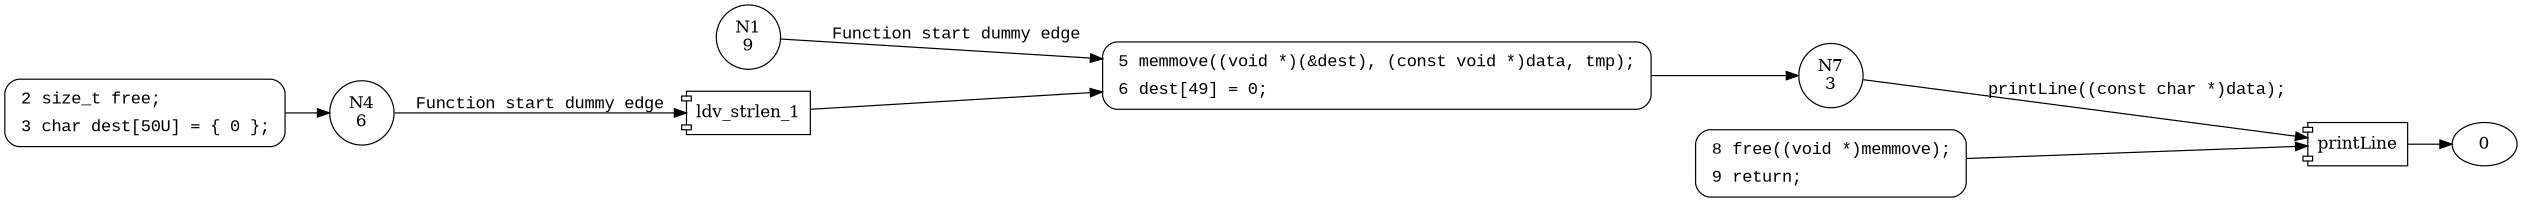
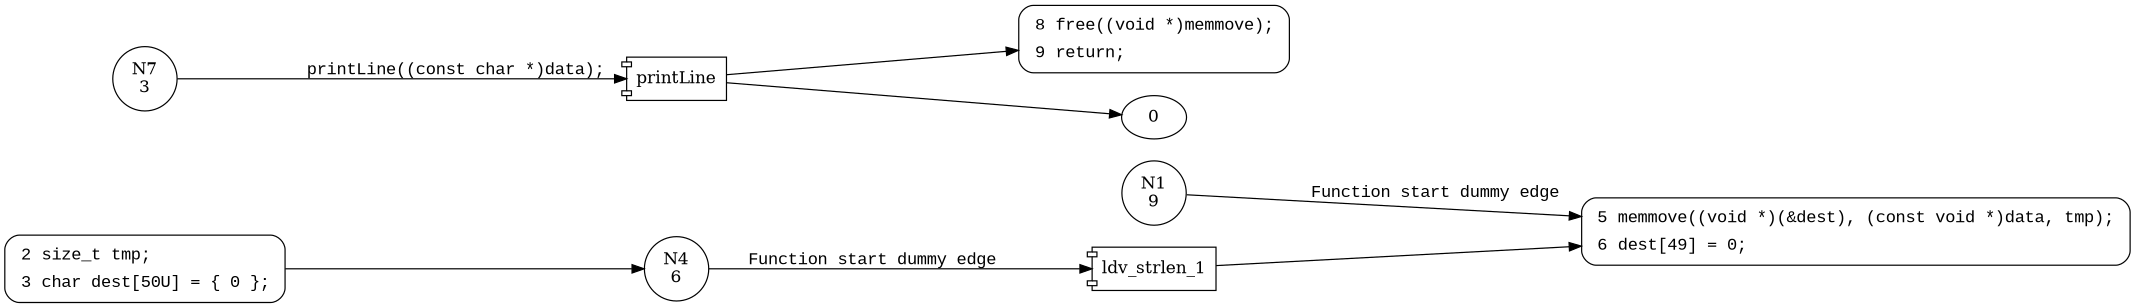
edge "5" -> "N7 3": removed
node "2": text "size_t free;" -> "size_t tmp;"
edge "8" -> "printLine": reversed
